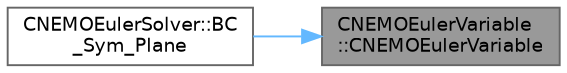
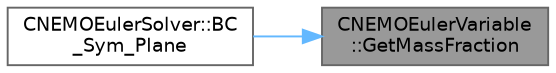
node "CNEMOEulerVariable ::CNEMOEulerVariable": label "CNEMOEulerVariable ::CNEMOEulerVariable" -> "CNEMOEulerVariable ::GetMassFraction"
